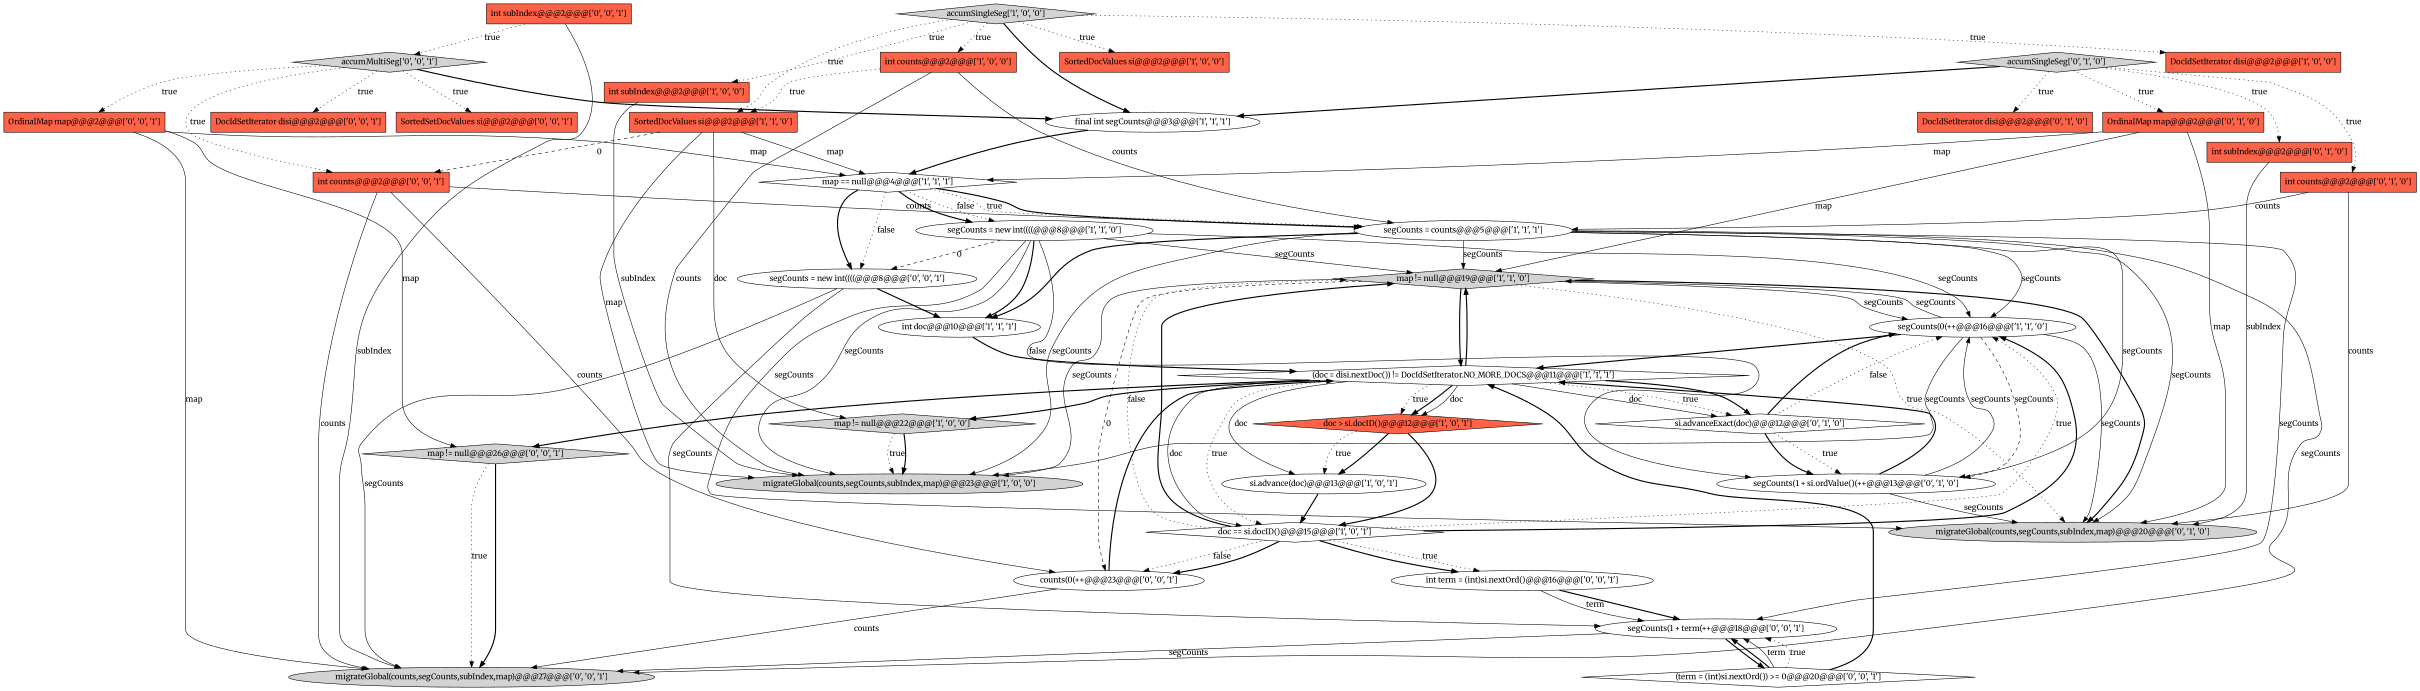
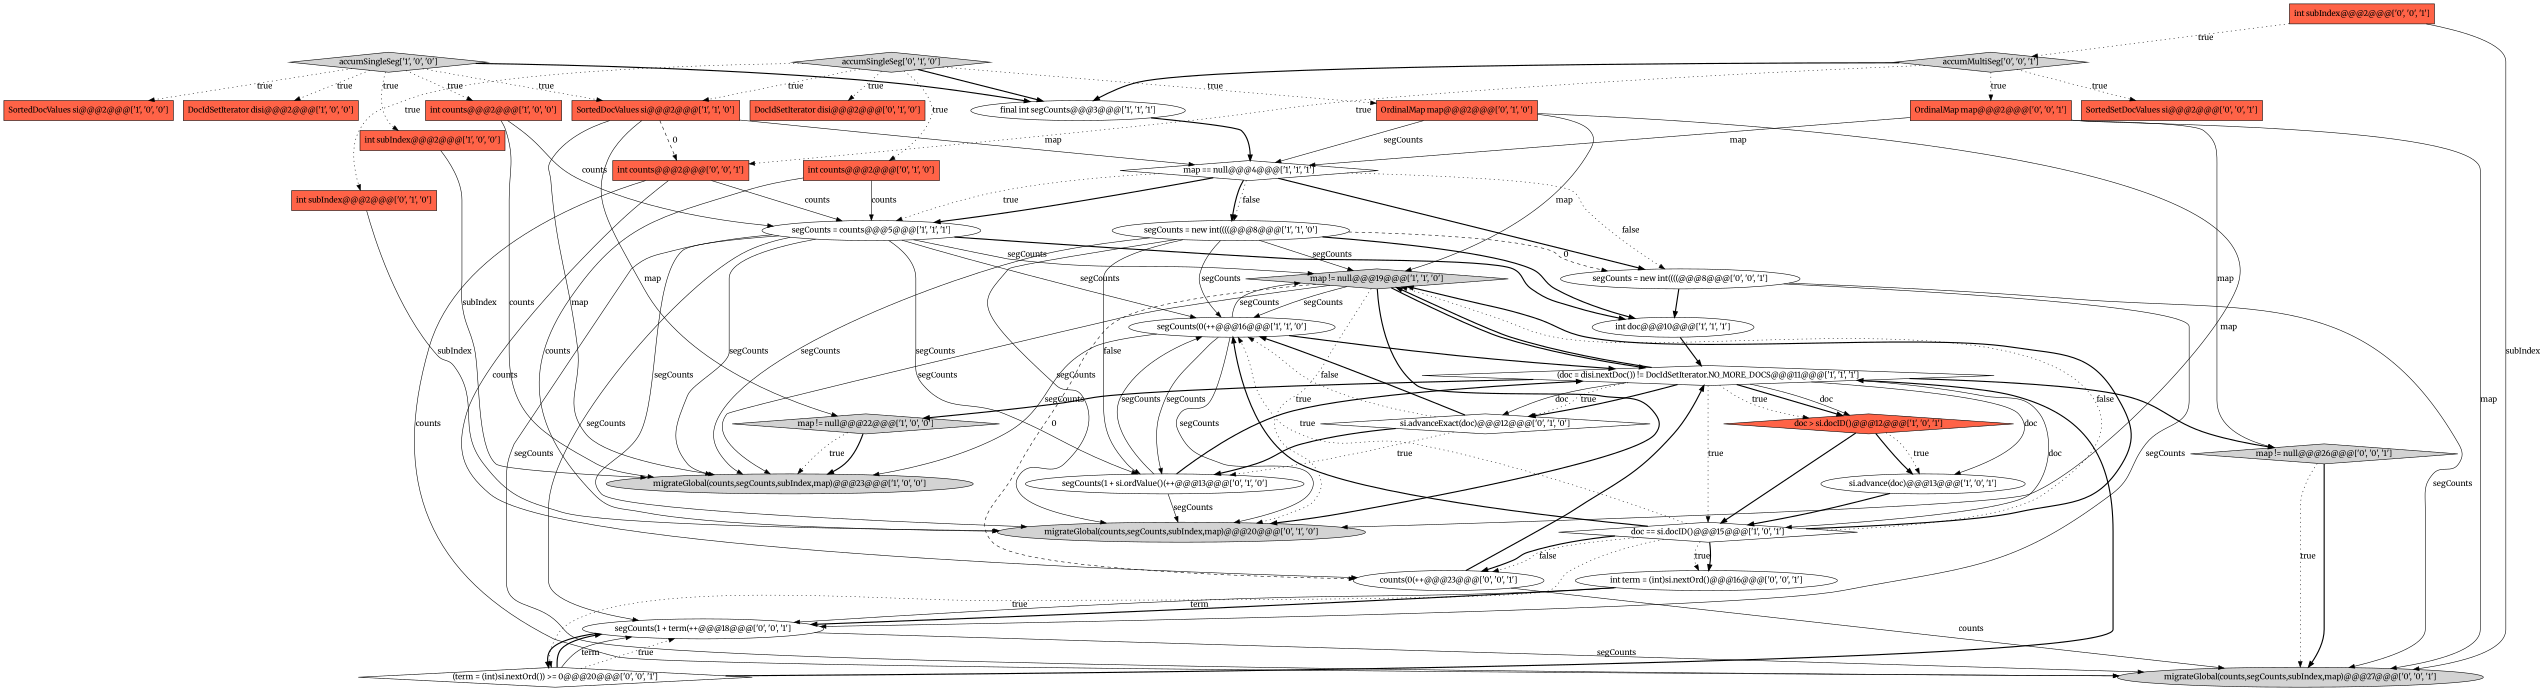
edge "int counts@@@2@@@['1', '0', '0']" -> "SortedDocValues si@@@2@@@['1', '1', '0']": now "accumSingleSeg['0', '1', '0']" -> "SortedDocValues si@@@2@@@['1', '1', '0']"
node "DocIdSetIterator disi@@@2@@@['0', '0', '1']": removed
edge "OrdinalMap map@@@2@@@['0', '1', '0']" -> "map == null@@@4@@@['1', '1', '1']": label "map" -> "segCounts"
edge "SortedDocValues si@@@2@@@['1', '1', '0']" -> "map != null@@@22@@@['1', '0', '0']": label "doc" -> "map"
edge "segCounts(0(++@@@16@@@['1', '1', '0']" -> "segCounts(1 + si.ordValue()(++@@@13@@@['0', '1', '0']": style dashed -> solid
edge "doc == si.docID()@@@15@@@['1', '0', '1']" -> "(term = (int)si.nextOrd()) >= 0@@@20@@@['0', '0', '1']": added, label "true"
